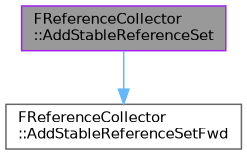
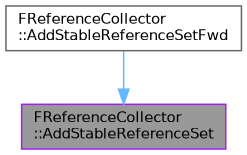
edge "FReferenceCollector ::AddStableReferenceSet" -> "FReferenceCollector ::AddStableReferenceSetFwd": reversed
